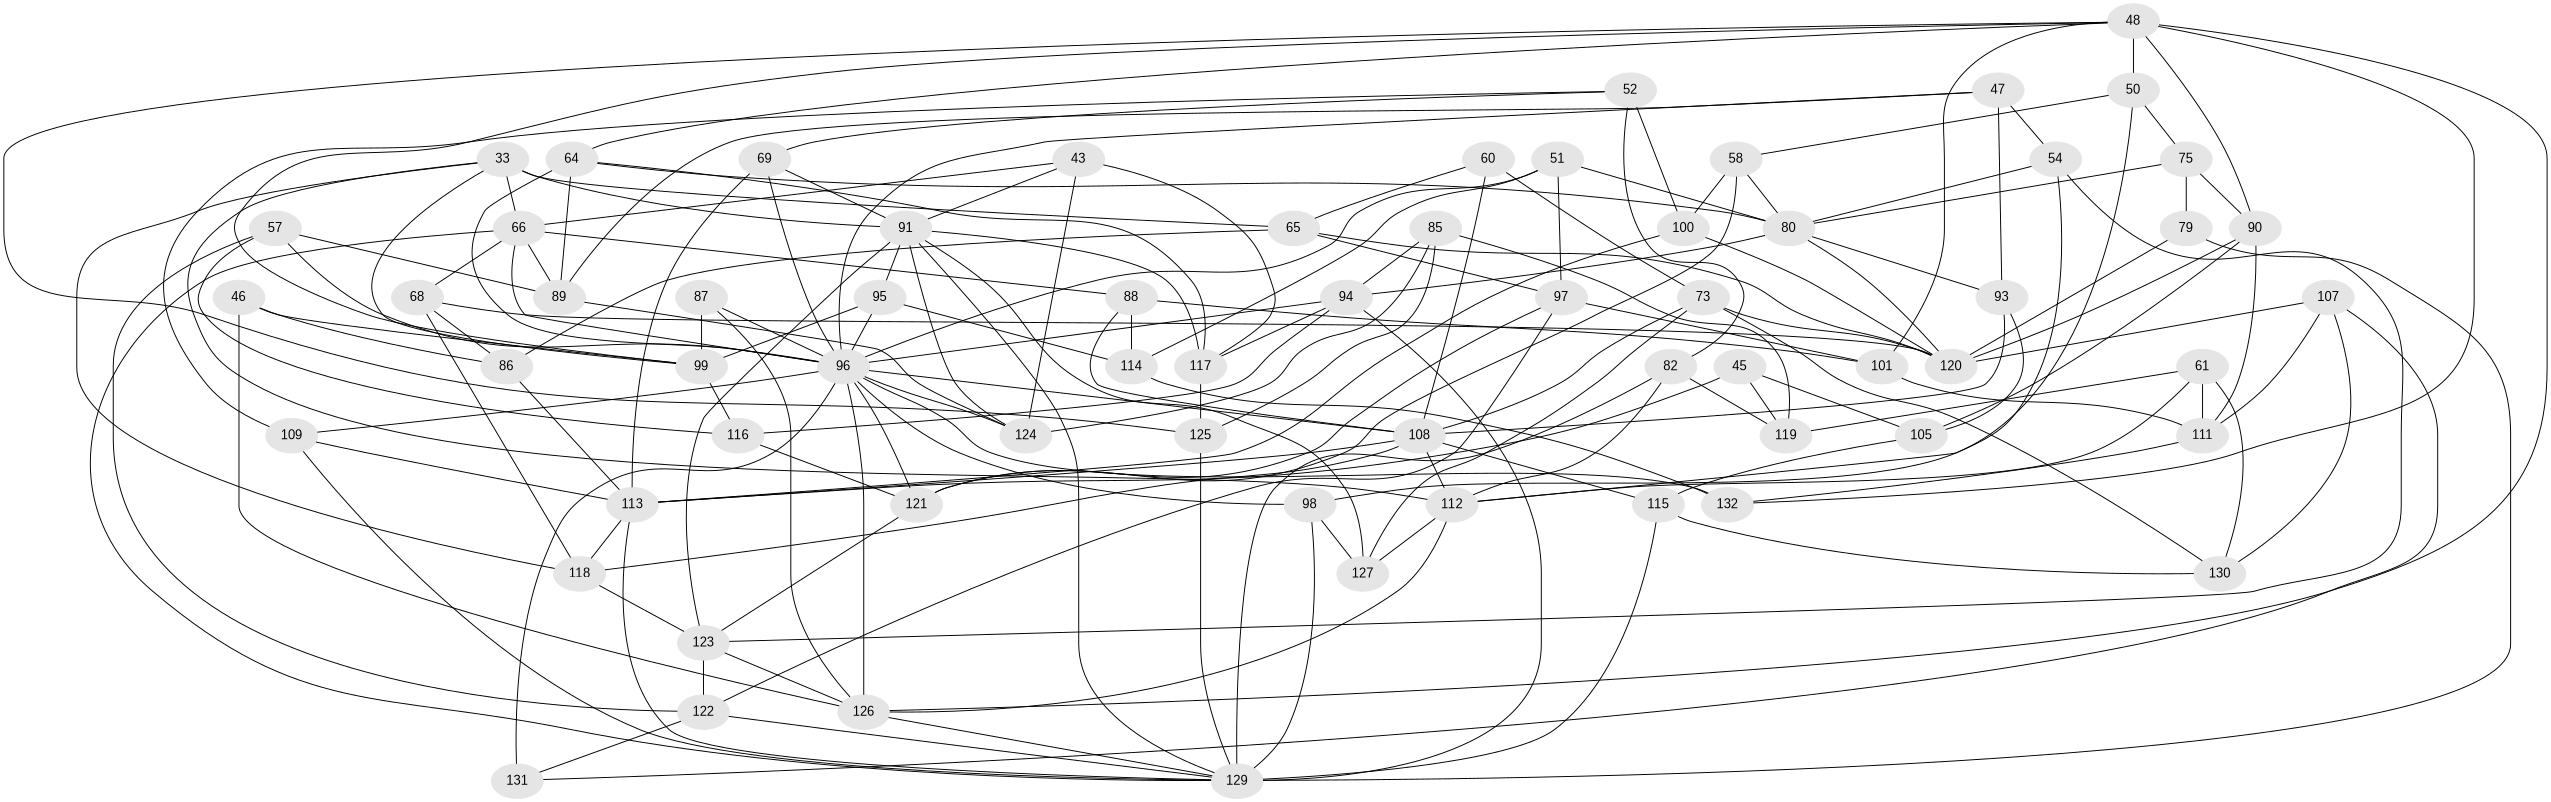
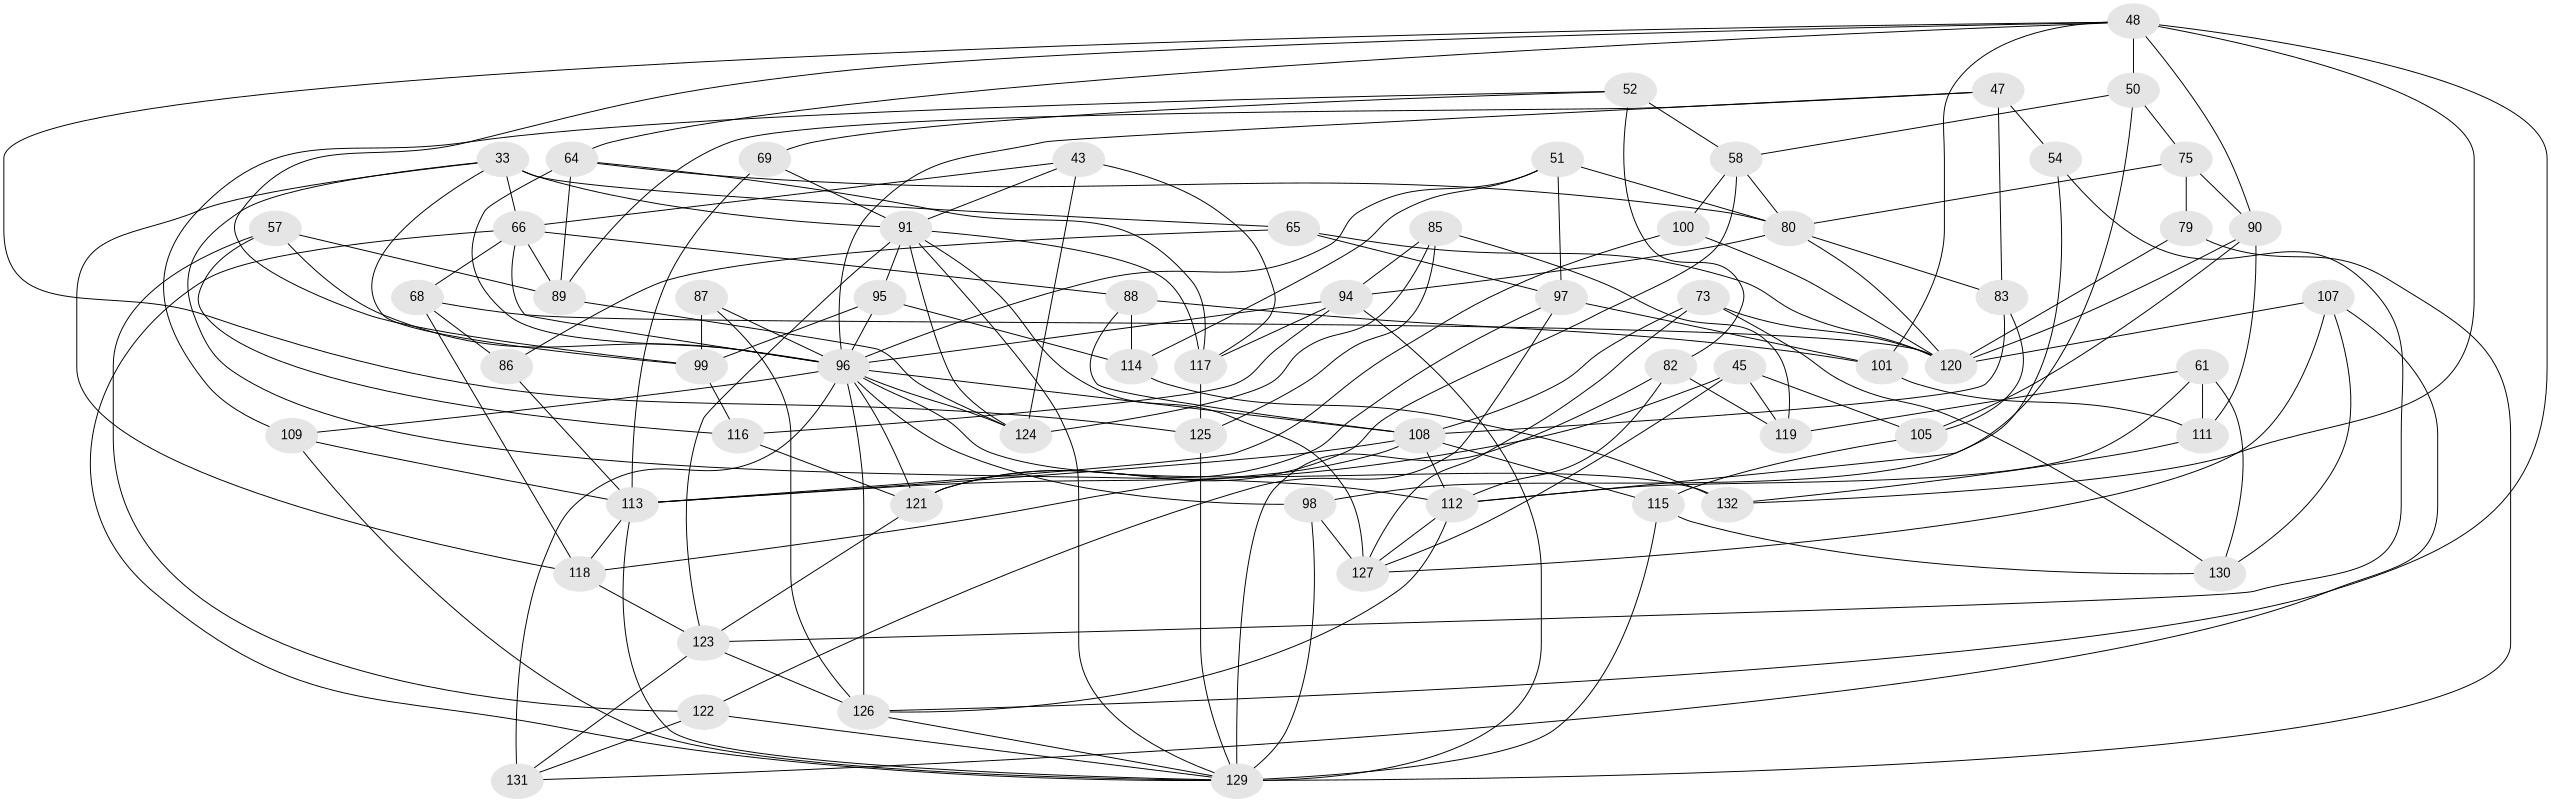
node "60": removed
edge "52" -- "100": now "52" -- "58"
edge "54" -- "80": removed
edge "69" -- "96": removed
node "46": removed
node "93": label "93" -> "83"
edge "107" -- "111": now "107" -- "127"
edge "45" -- "127": added
edge "123" -- "122": now "123" -- "131"
